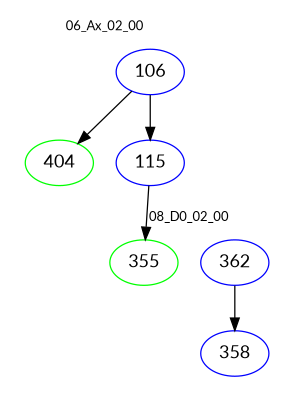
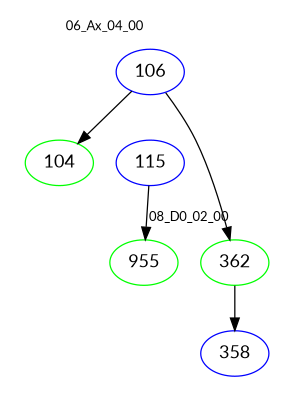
cluster "06_Ax_02_00": label "06_Ax_02_00" -> "06_Ax_04_00"
edge "106" -> "115": now "106" -> "362"
node "404": label "404" -> "104"
node "355": label "355" -> "955"
node "362": color blue -> green
